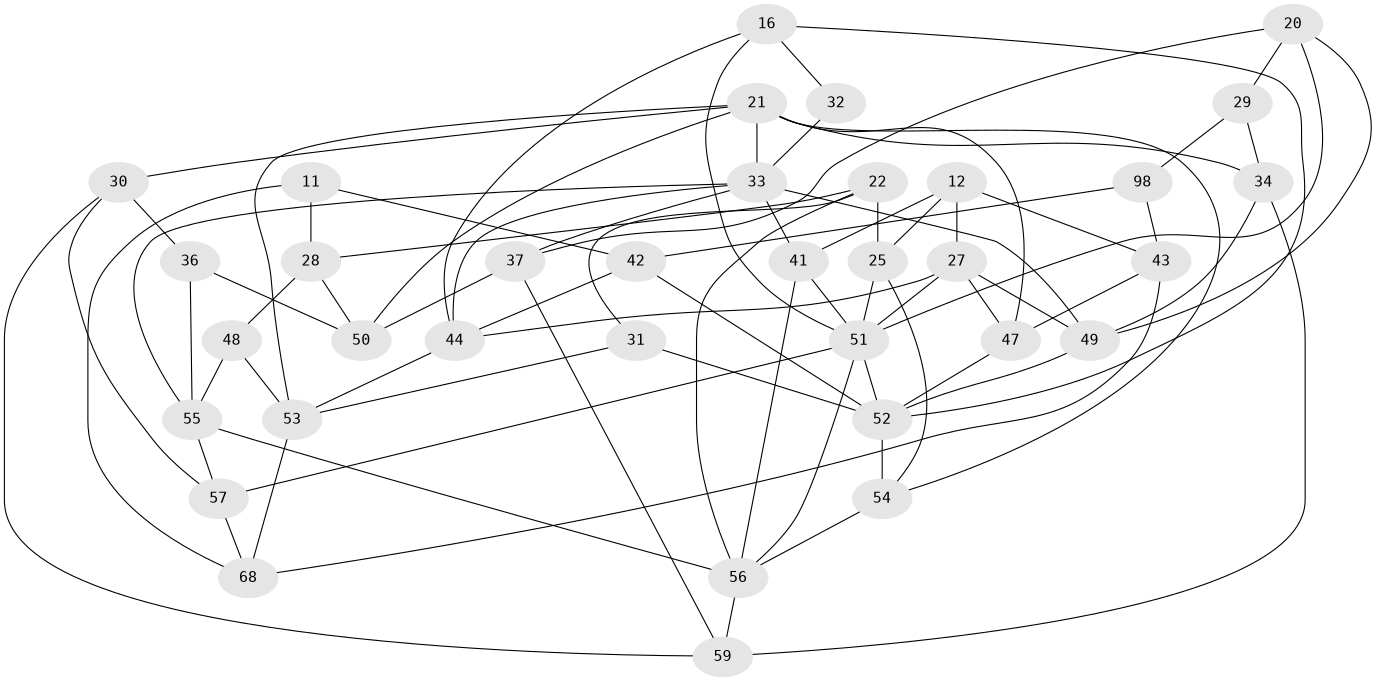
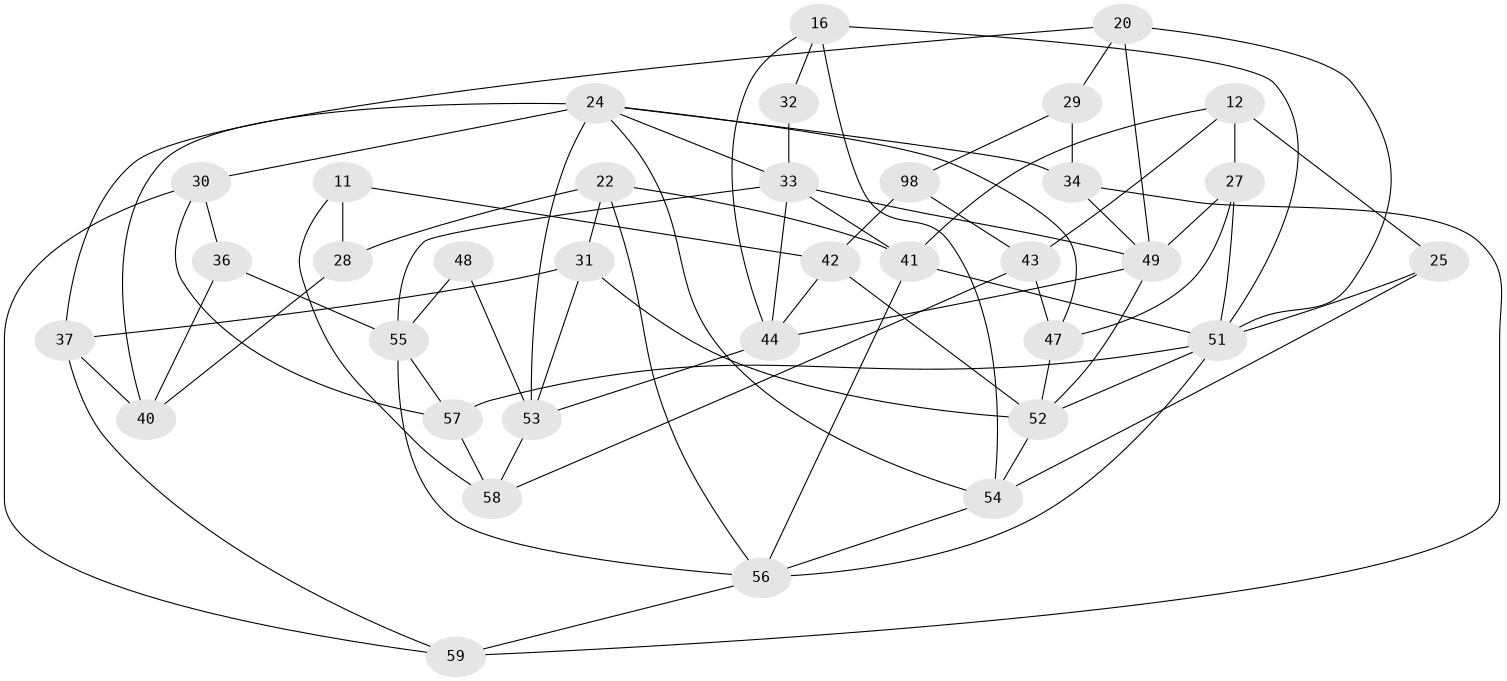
node "21": label "21" -> "24"
edge "16" -- "52": now "16" -- "54"
edge "33" -- "37": now "31" -- "37"
edge "22" -- "25": now "22" -- "41"
edge "28" -- "48": removed
edge "27" -- "44": now "49" -- "44"
node "50": label "50" -> "40"
node "68": label "68" -> "58"
